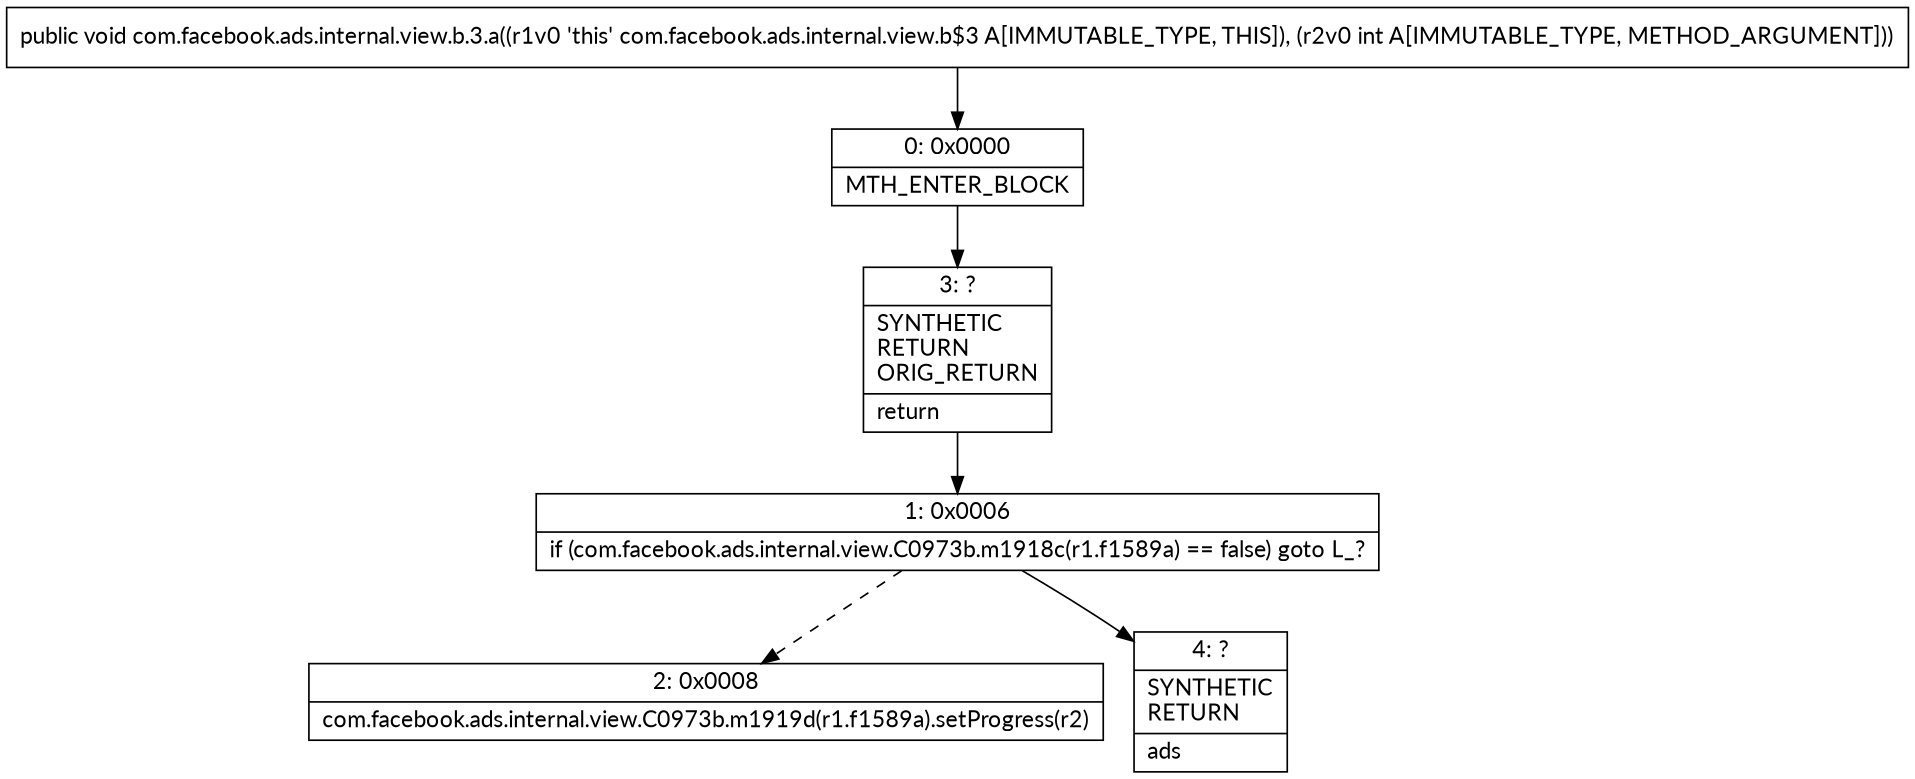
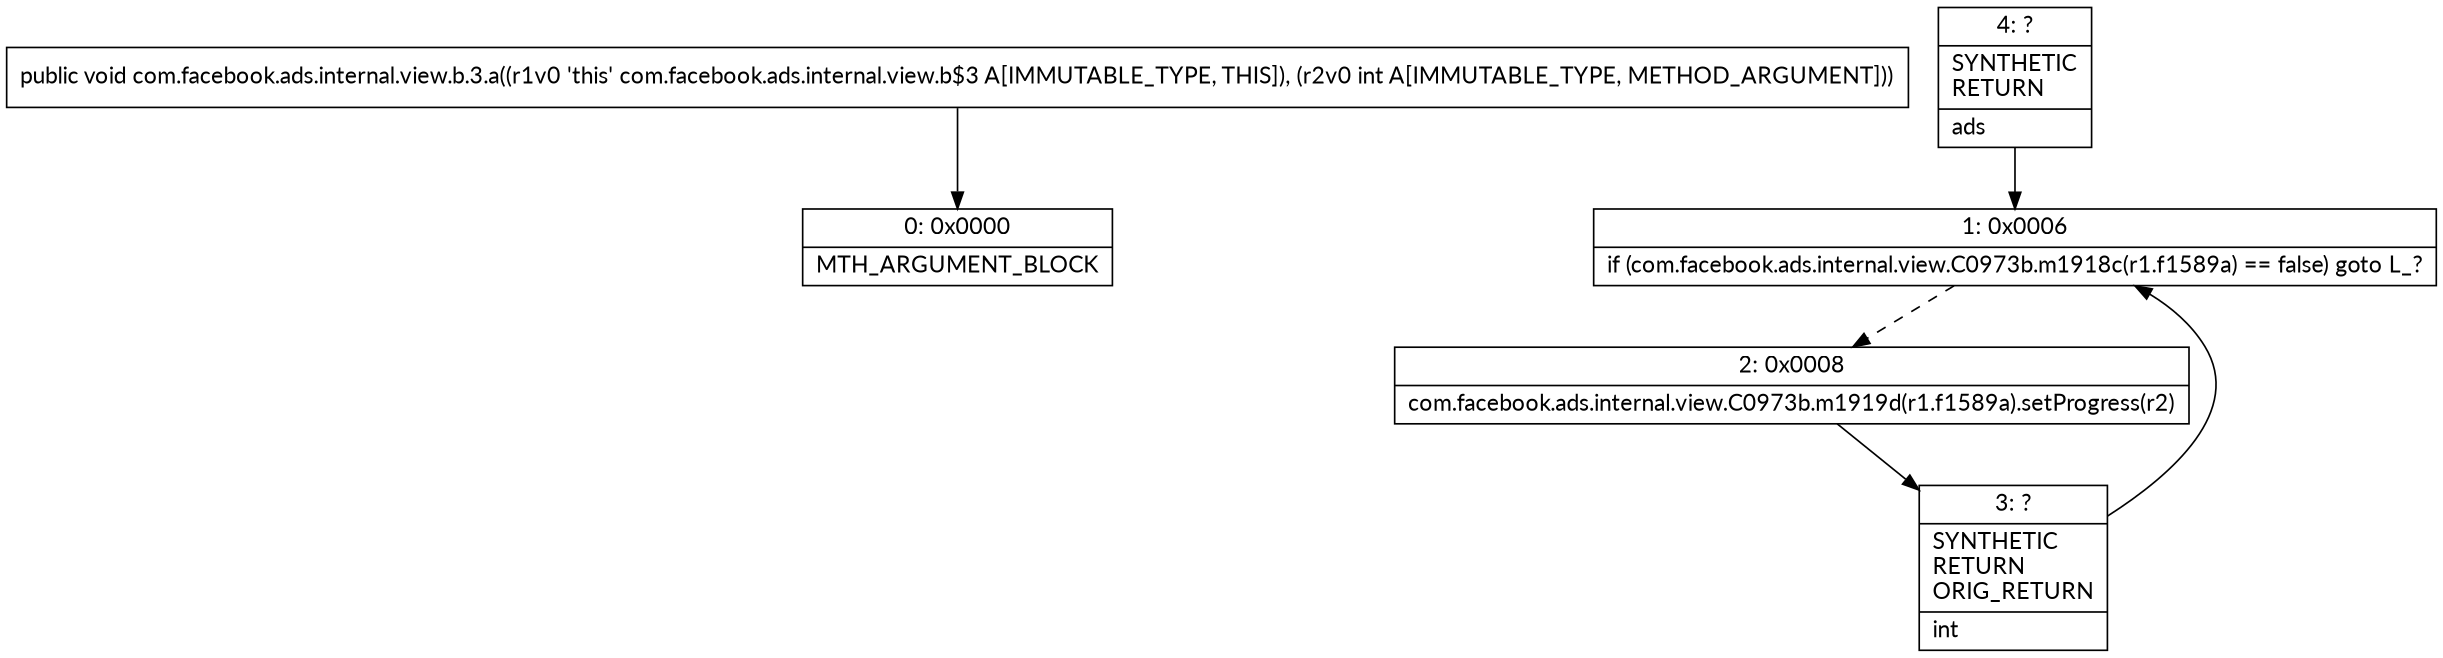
node "0: 0x0000": text "MTH_ENTER_BLOCK" -> "MTH_ARGUMENT_BLOCK"
edge "0: 0x0000" -> "3: ?": now "2: 0x0008" -> "3: ?"
node "3: ?": text "return" -> "int"
edge "1: 0x0006" -> "4: ?": reversed
